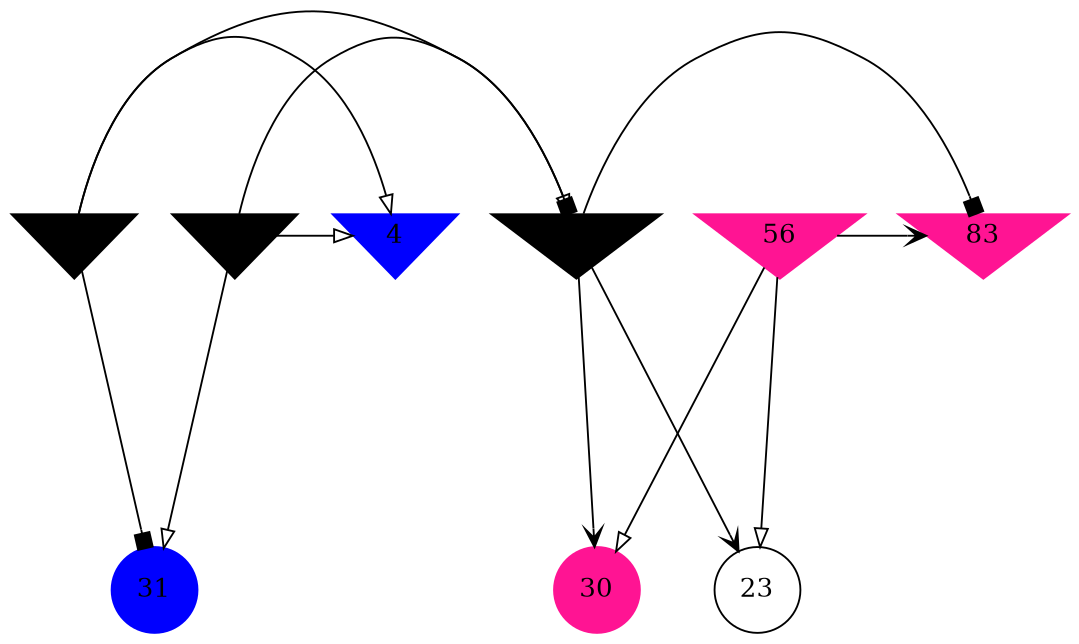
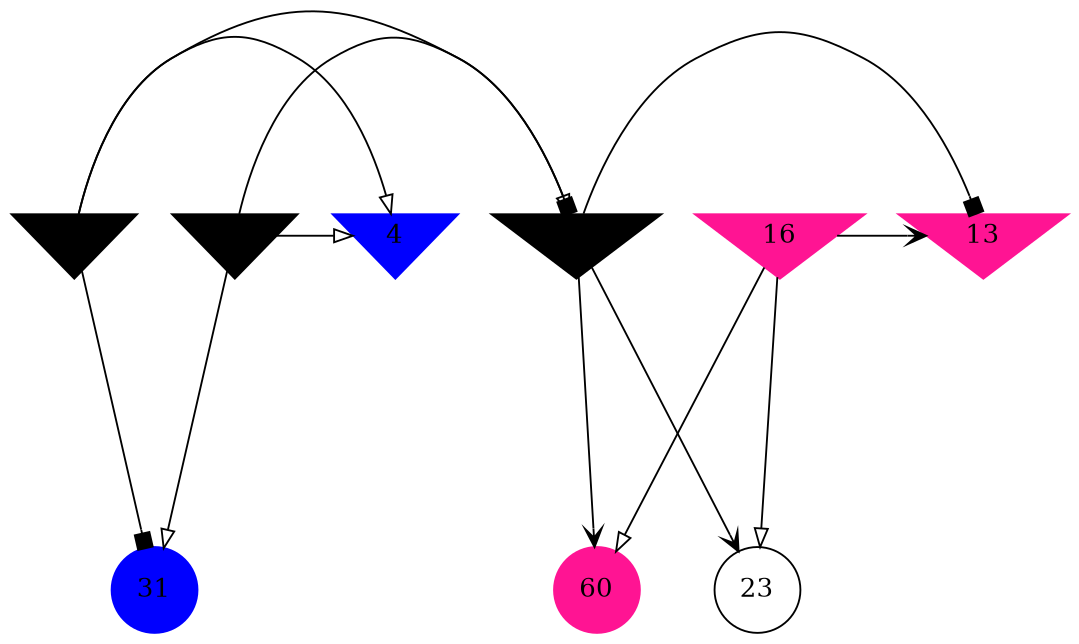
node "56": label "56" -> "16"
node "83": label "83" -> "13"
node "30": label "30" -> "60"
